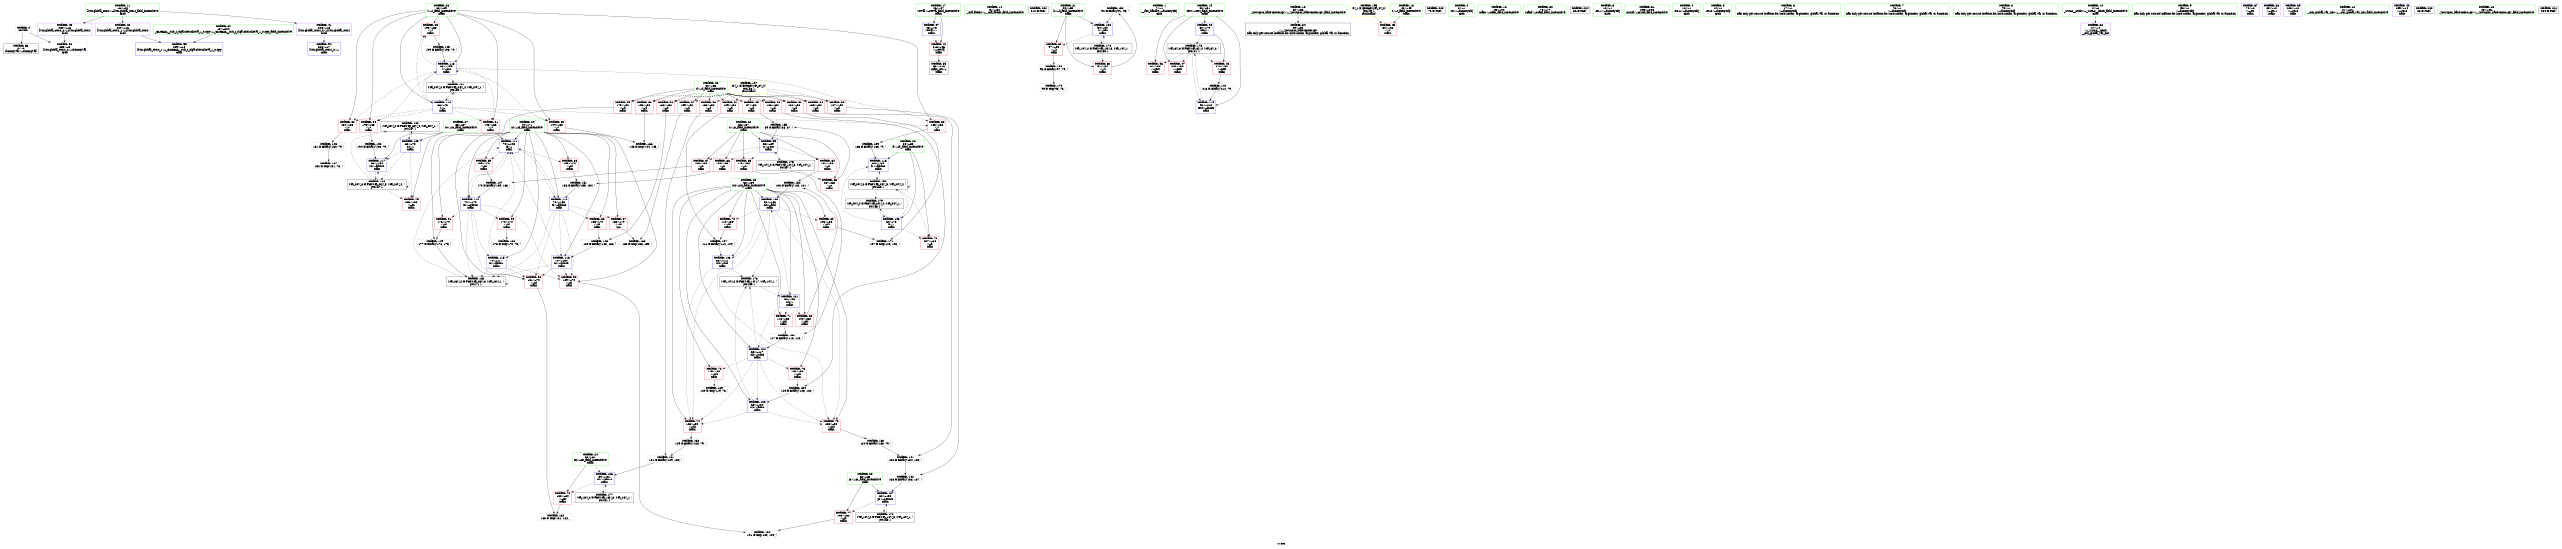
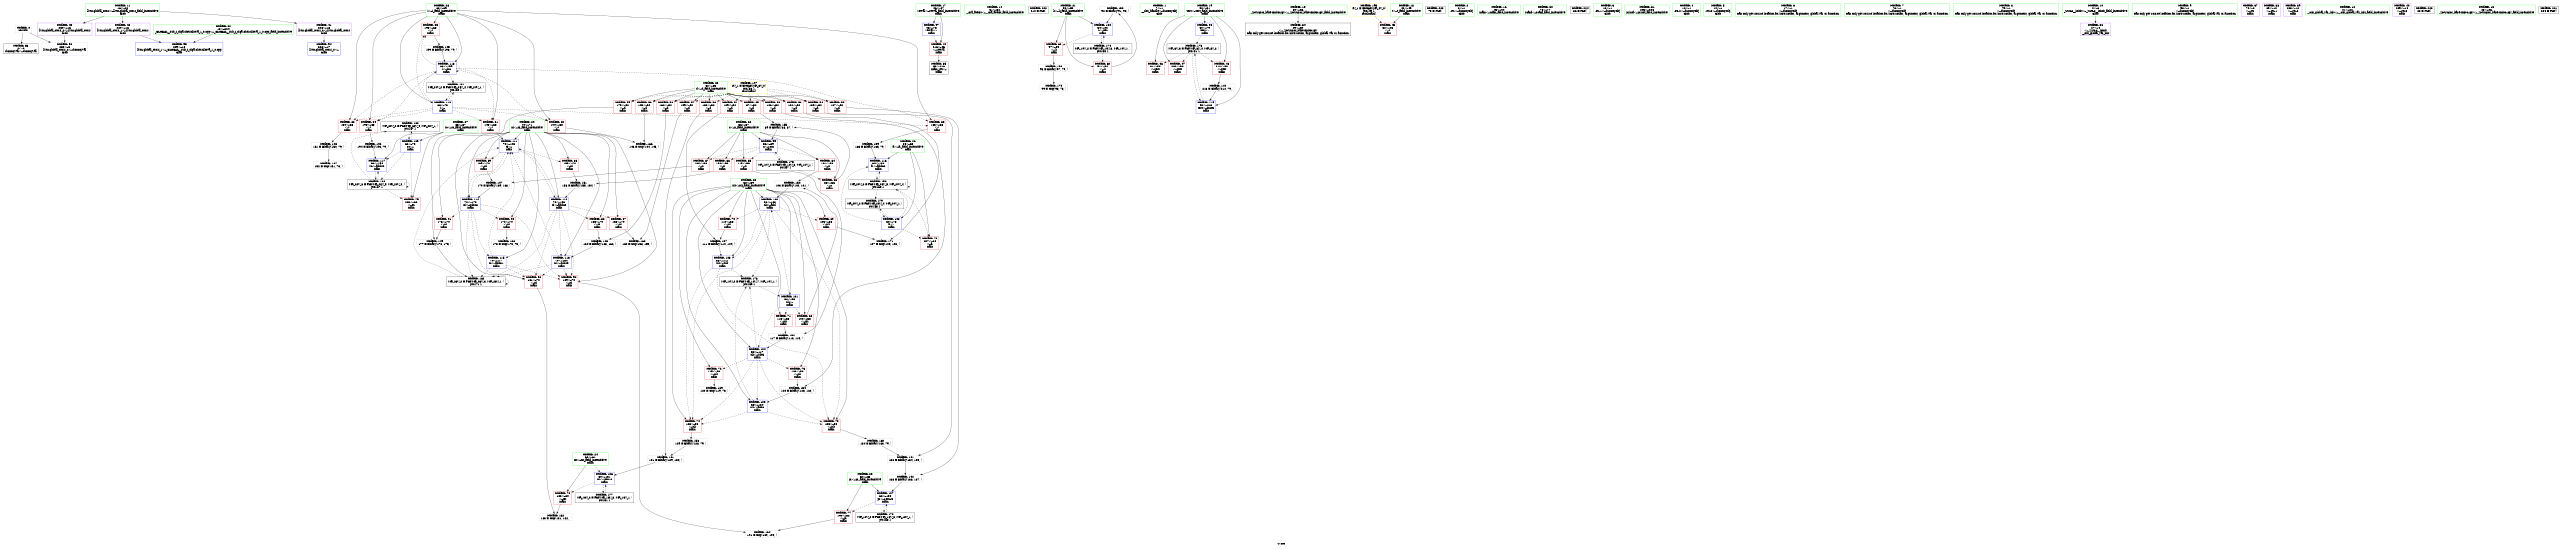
edge "NodeID: 98" -> "NodeID: 48": now "NodeID: 19" -> "NodeID: 48"
node "NodeID: 87": text "inc" -> "main"
